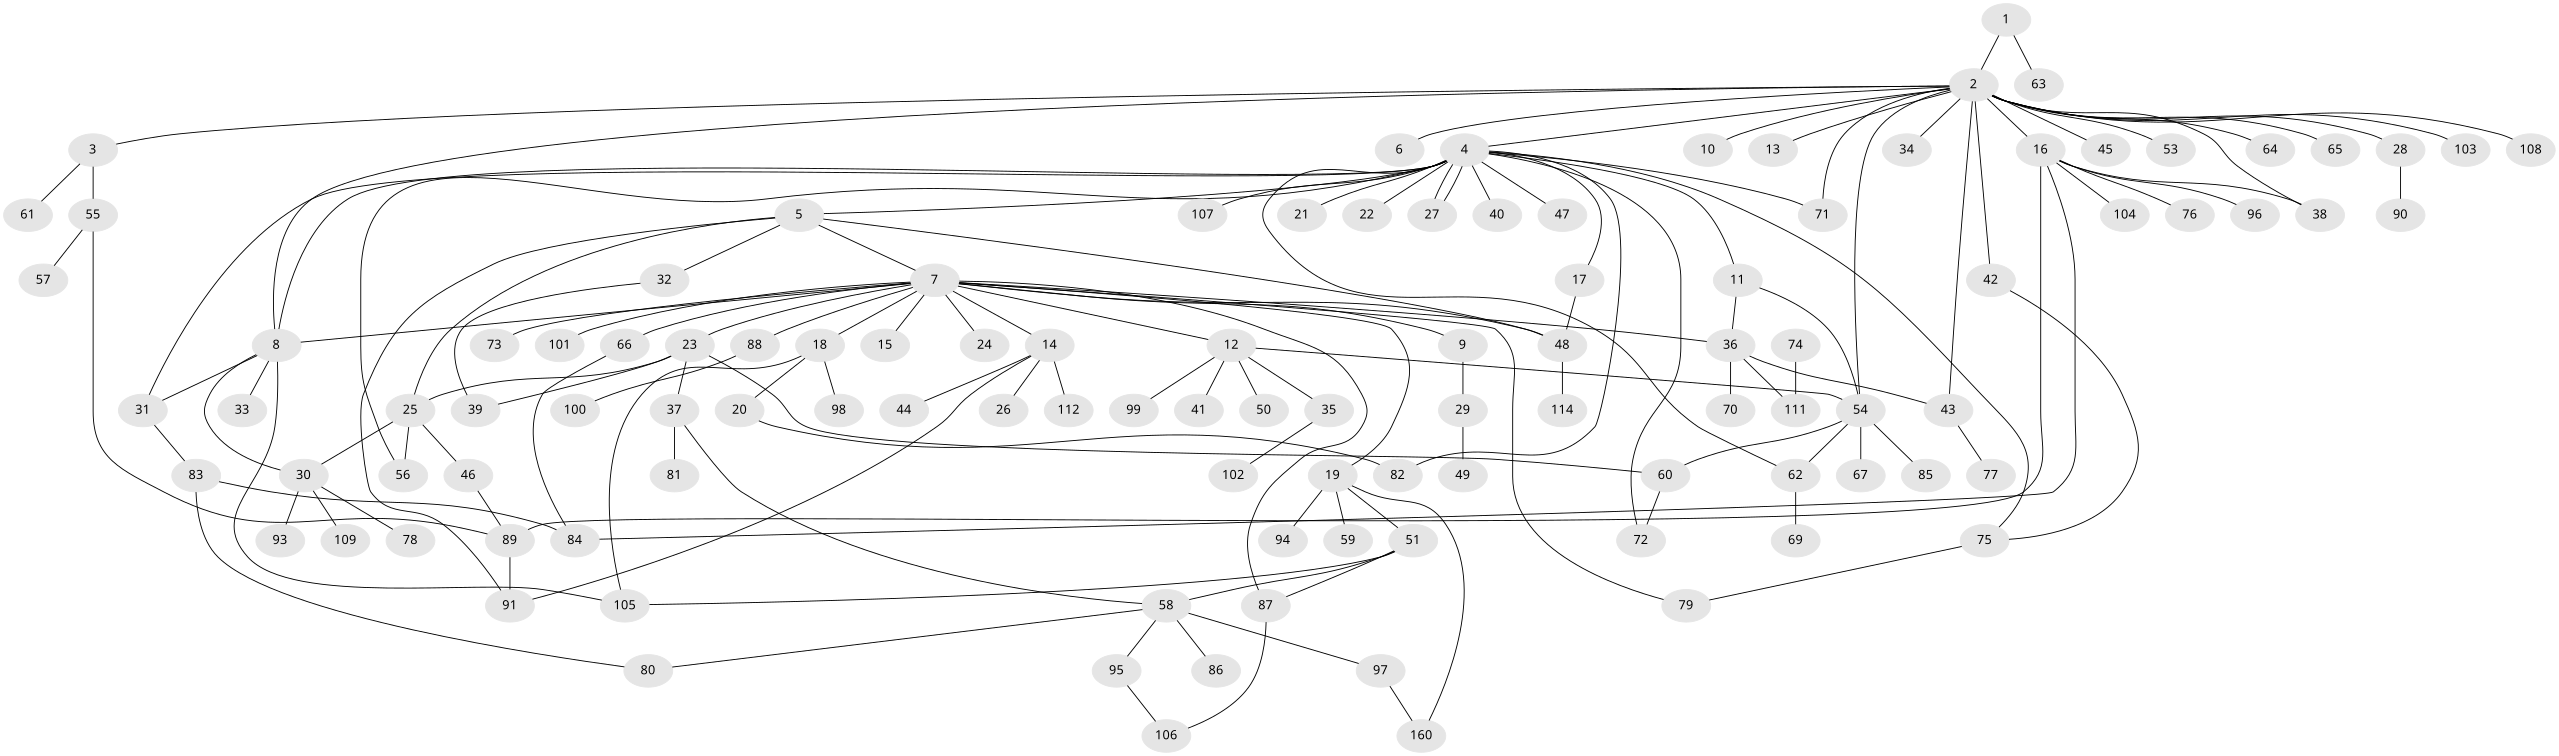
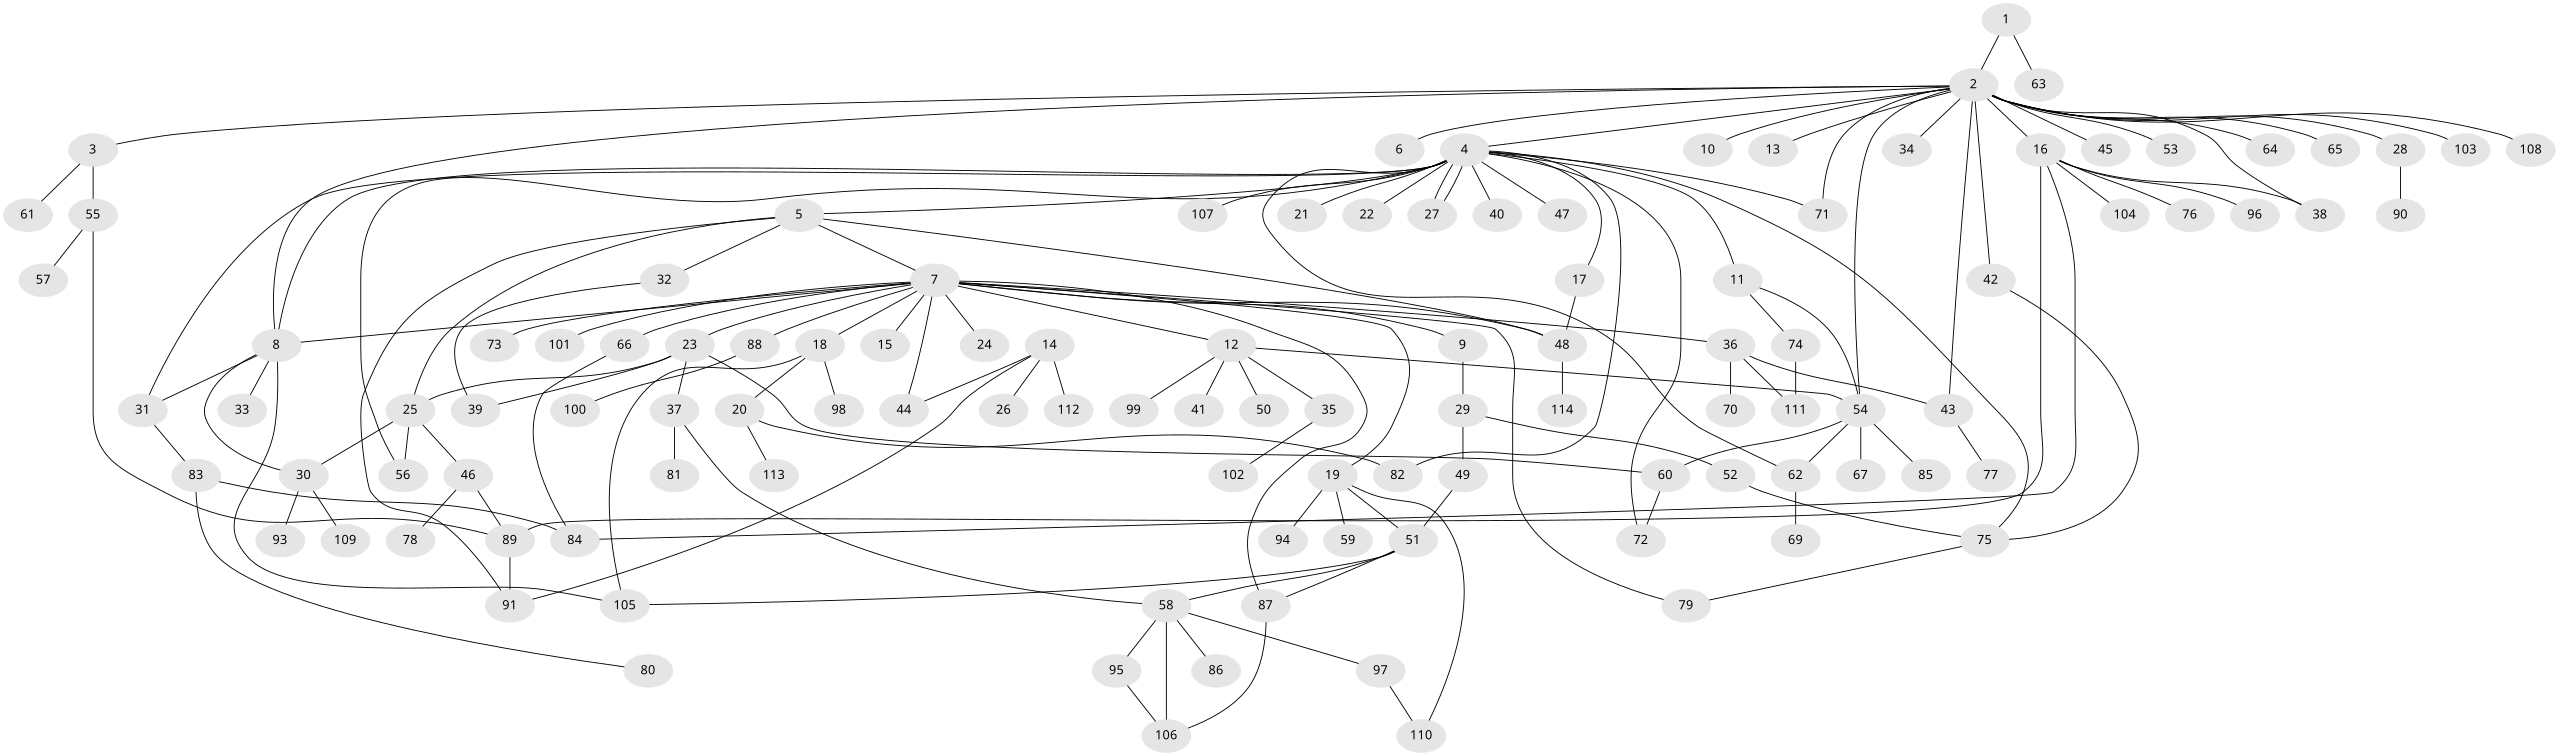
edge "7" -- "14": now "7" -- "44"
edge "11" -- "36": now "11" -- "74"
node "113": added
node "52": added
edge "49" -- "51": added
edge "30" -- "78": now "46" -- "78"
edge "58" -- "80": now "58" -- "106"
node "160": label "160" -> "110"
